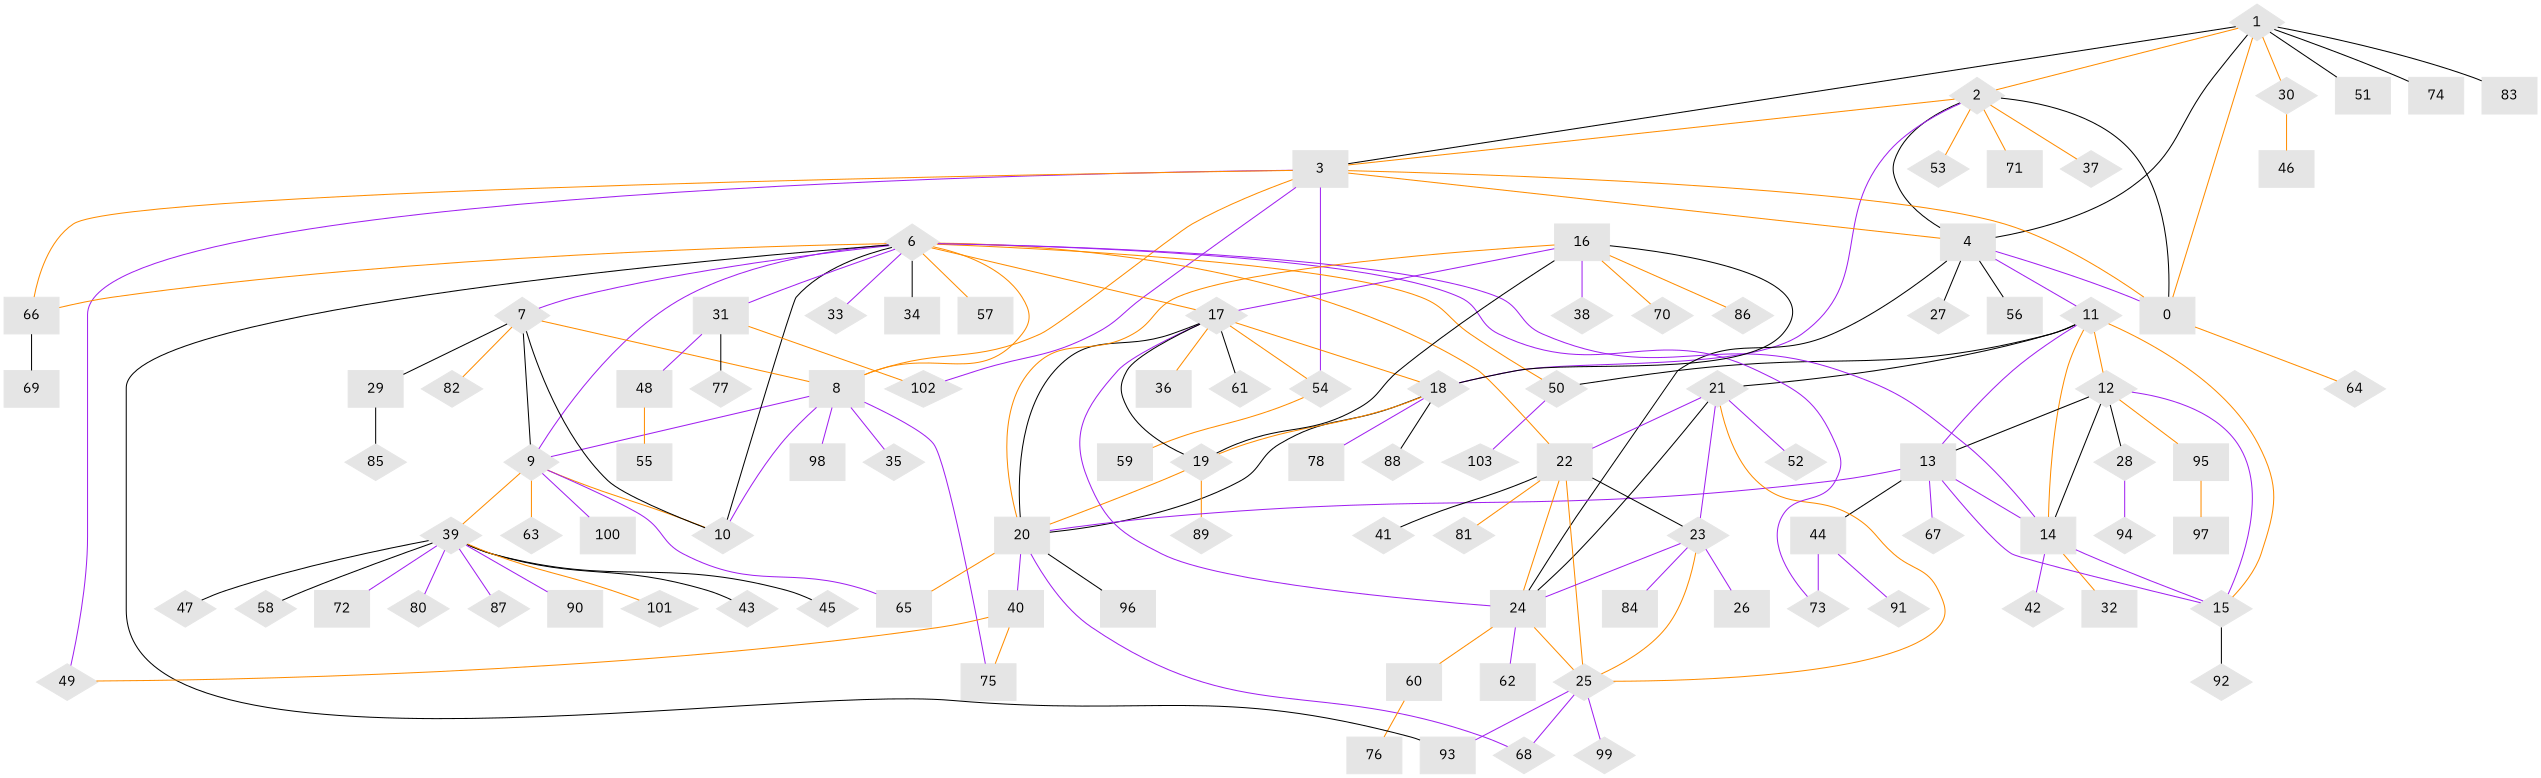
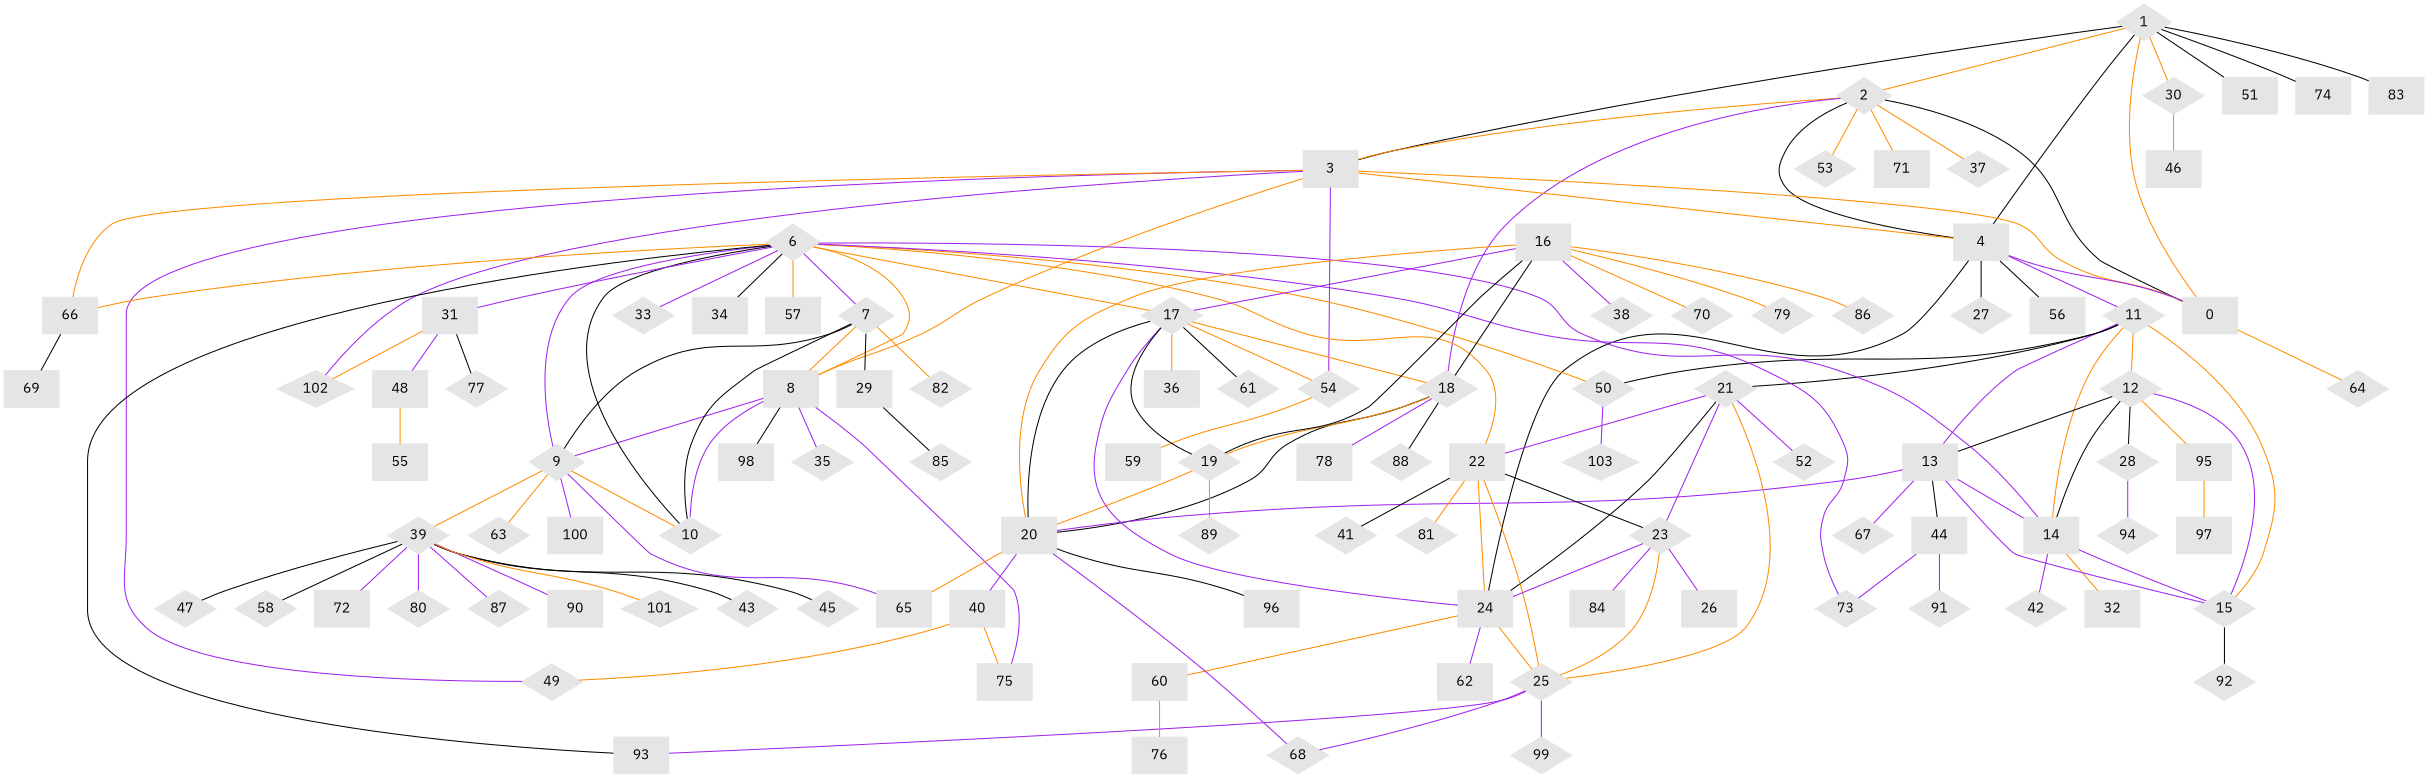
node "79": added
edge "8" -- "98": color purple -> black
